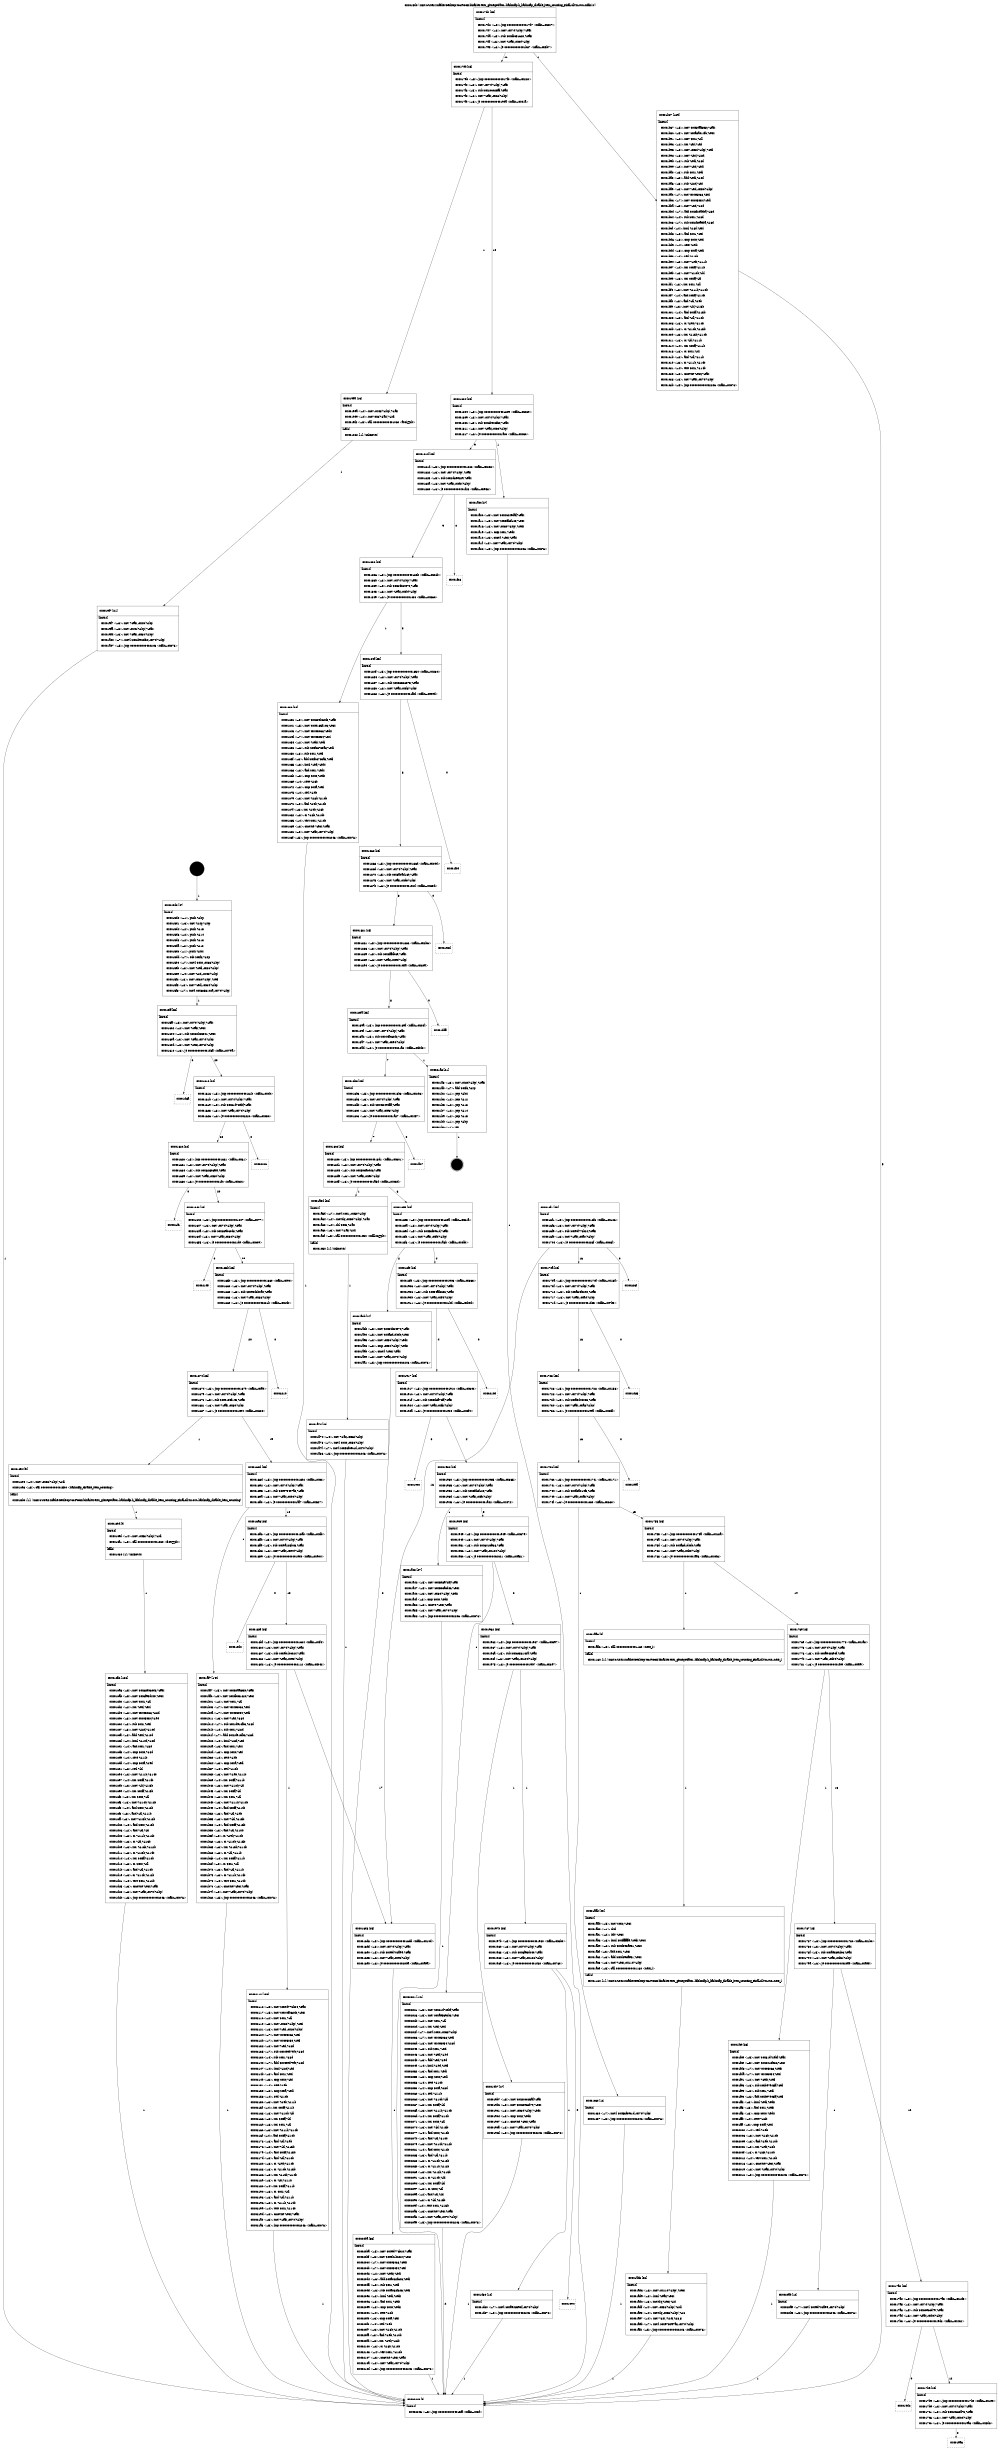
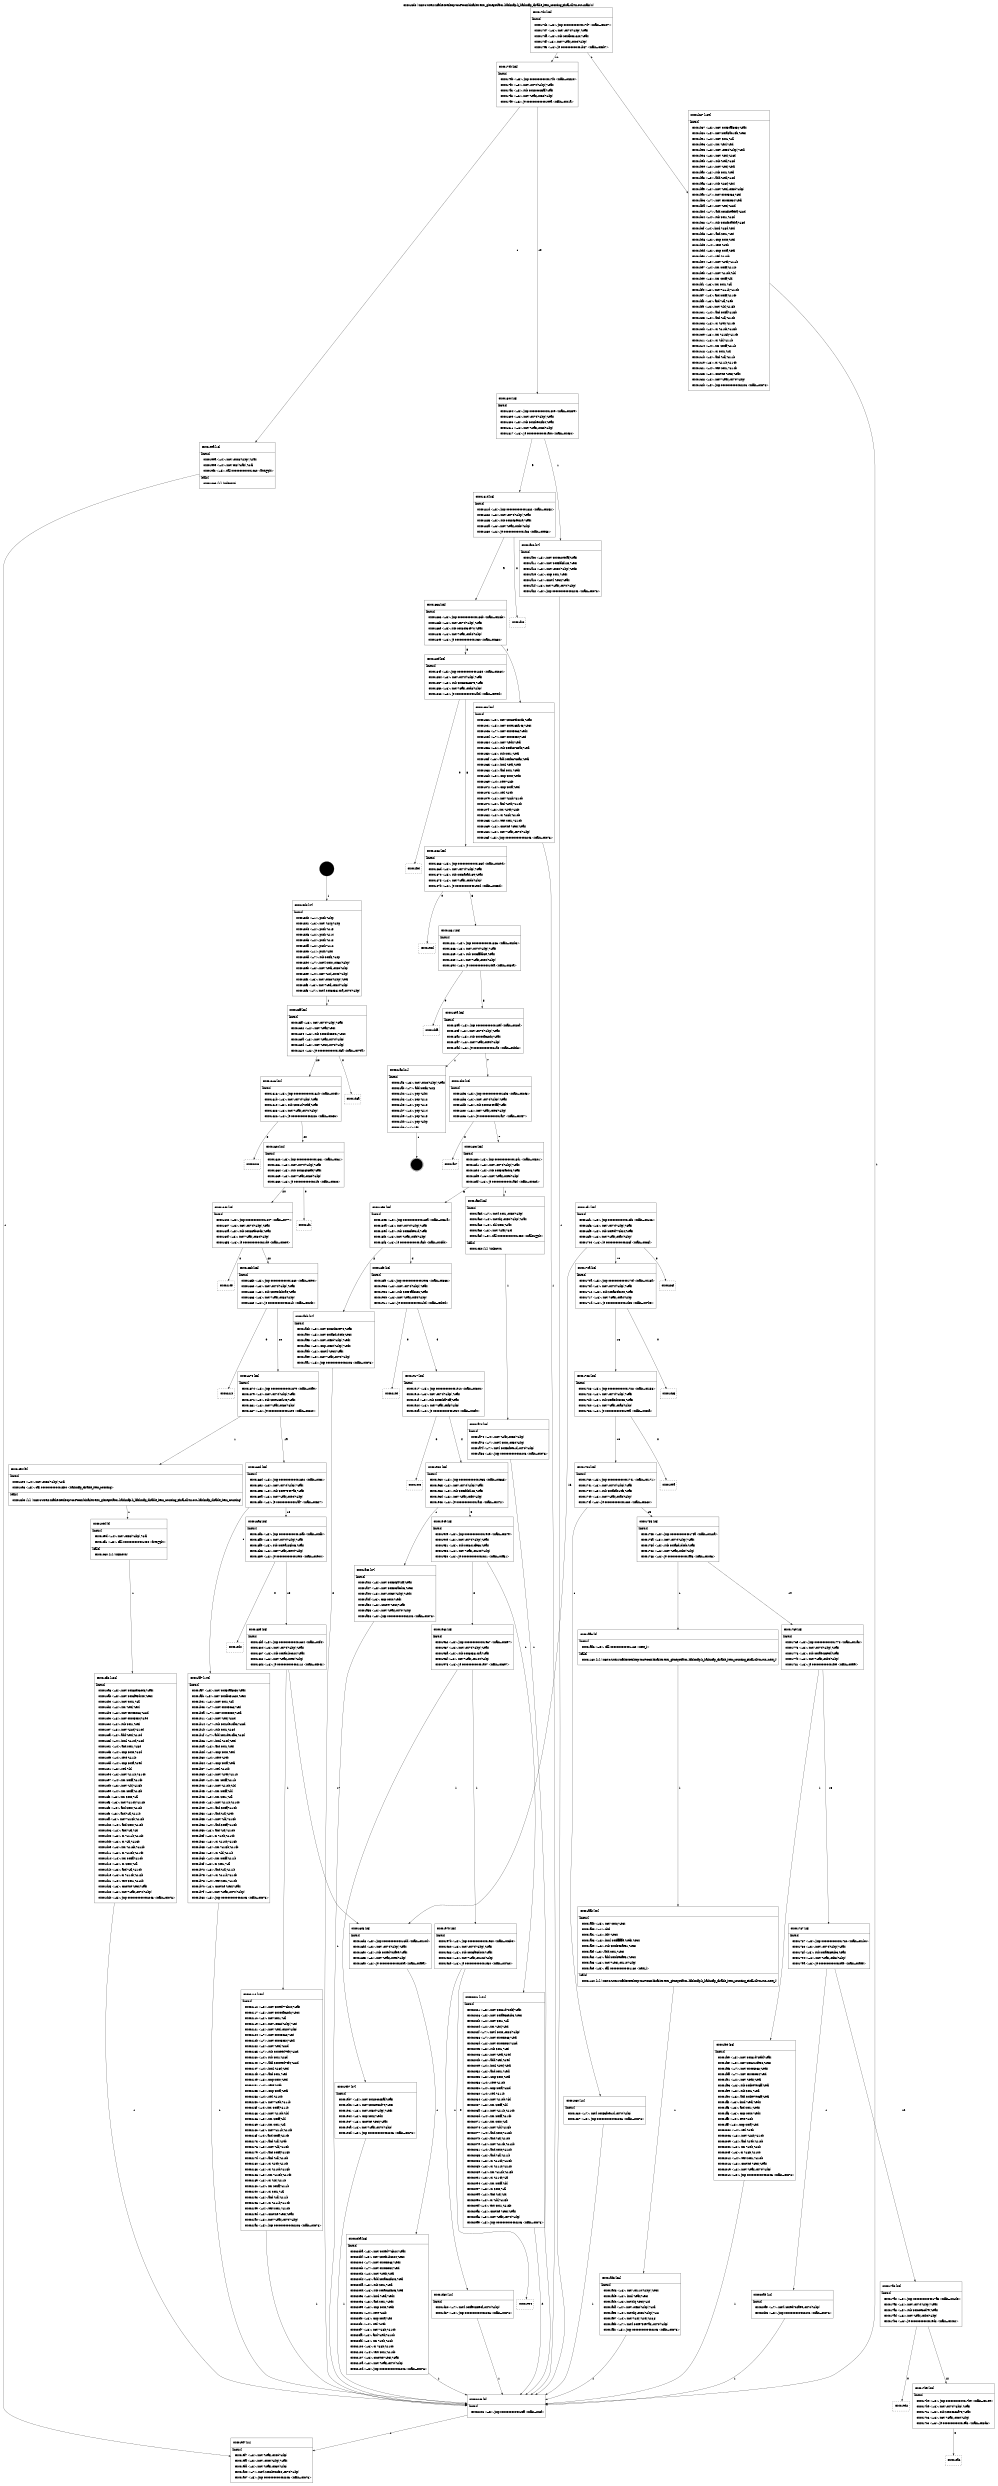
edge "0x401b87 [169]" -> "0x402246 [5]": label " 5" -> " 1"
edge "0x4019f7 [21]" -> "0x402246 [5]": reversed
